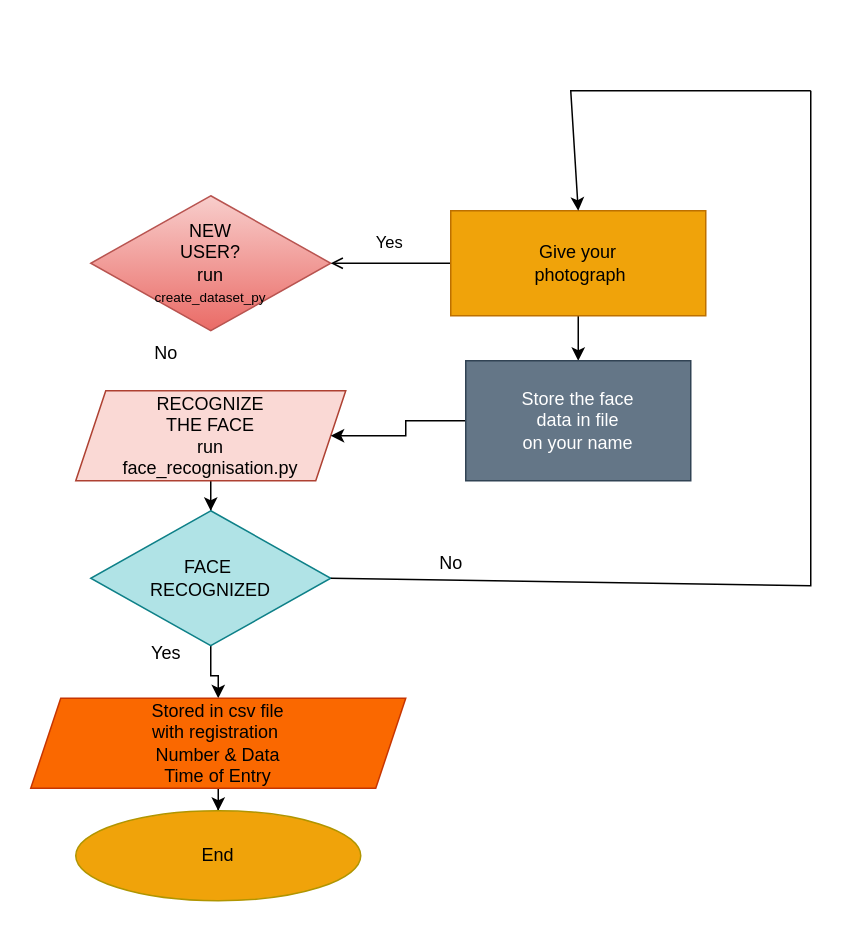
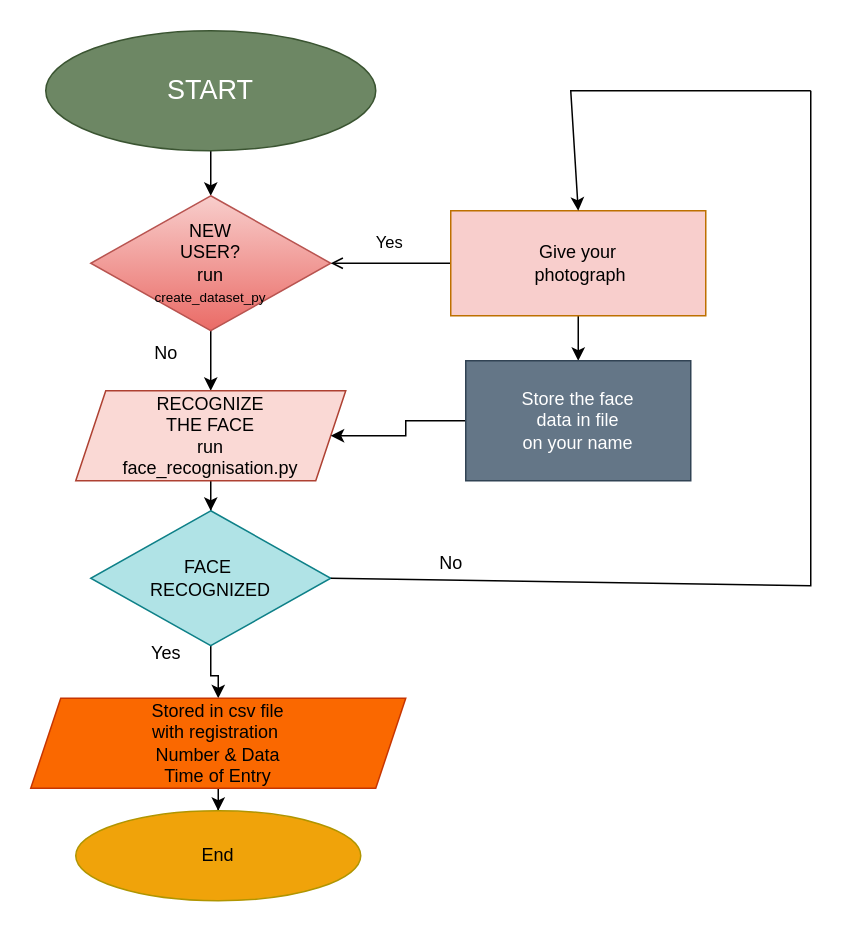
node "START": added
edge "START" -> "NEW USER? run create_dataset_py": added
node "Give your photograph": fillcolor #f0a30a -> #f8cecc
edge "NEW USER? run create_dataset_py" -> "RECOGNIZE THE FACE run face_recognisation.py": added
